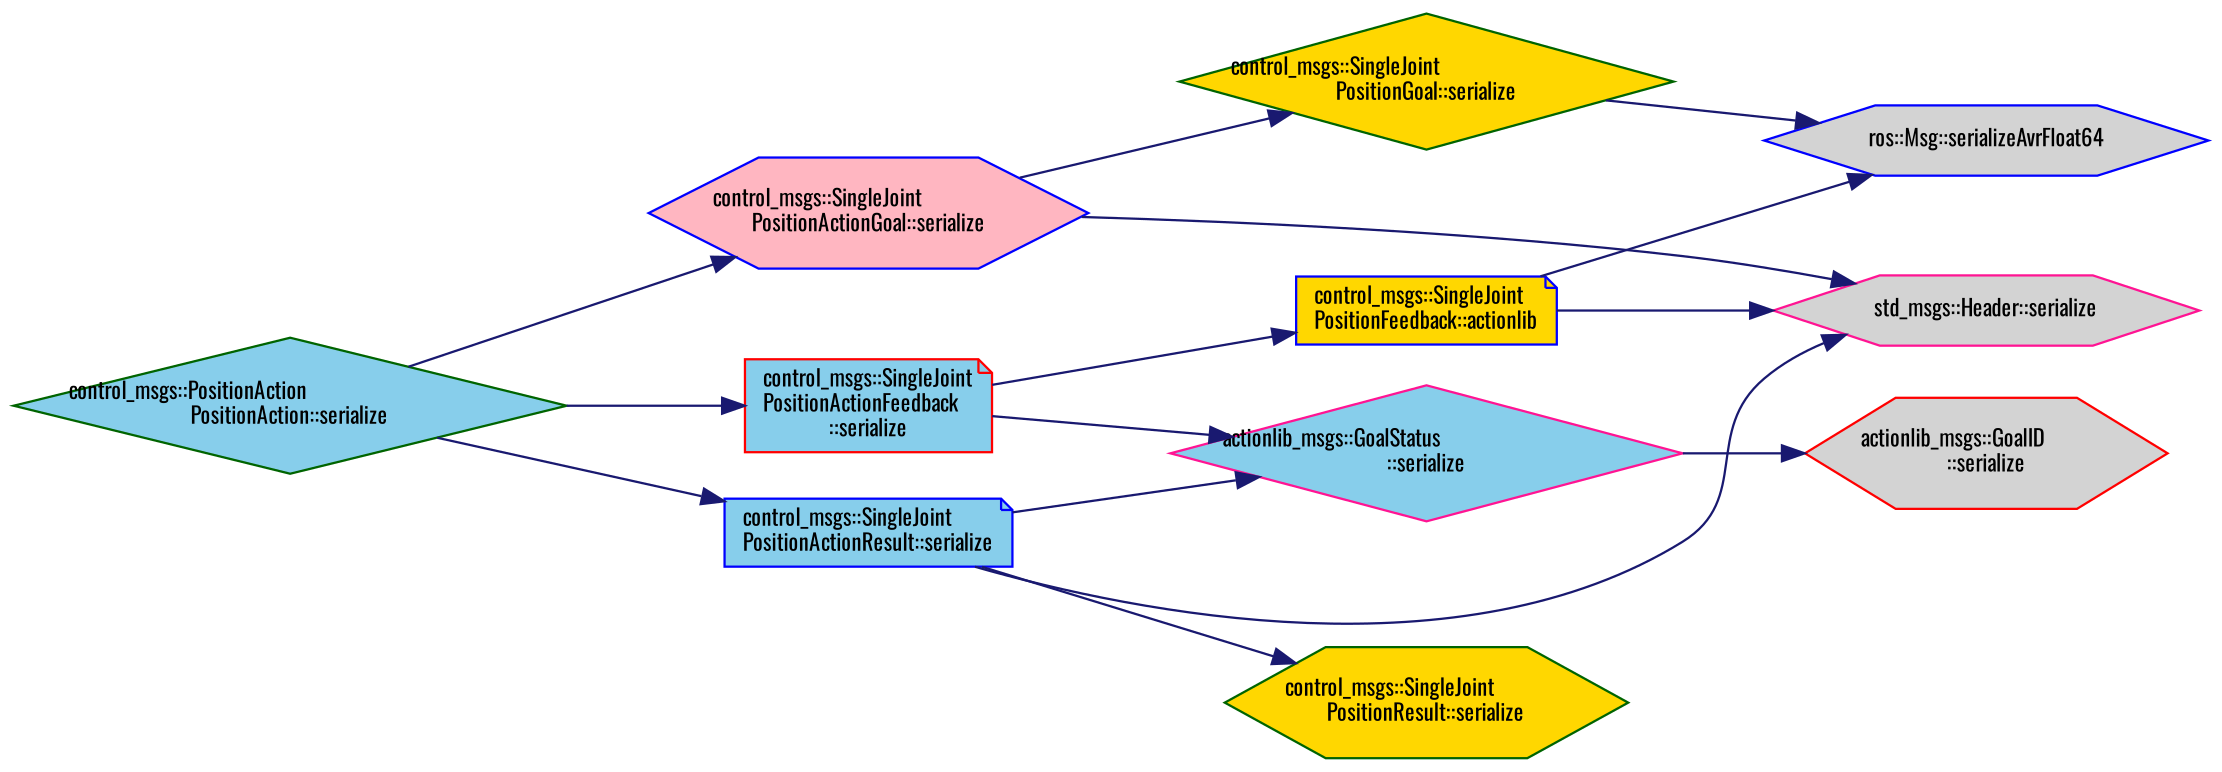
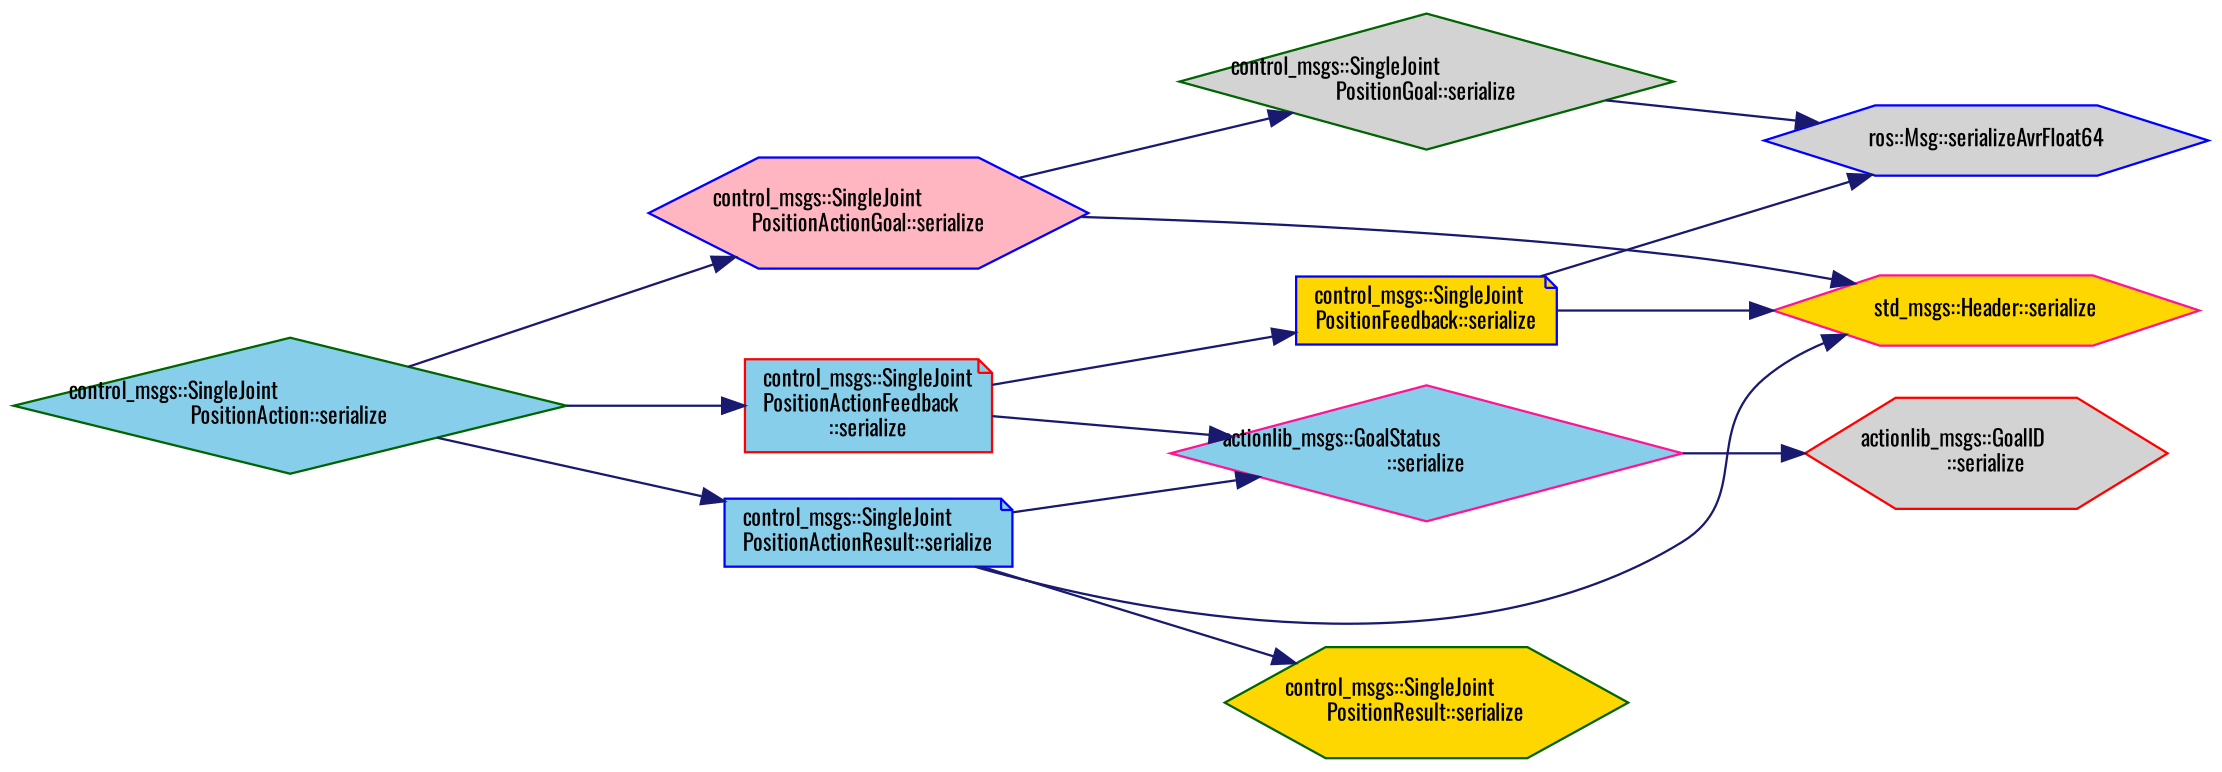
node "control_msgs::SingleJoint PositionGoal::serialize": fillcolor gold -> lightgrey
node "control_msgs::SingleJoint PositionFeedback::actionlib": label "control_msgs::SingleJoint PositionFeedback::actionlib" -> "control_msgs::SingleJoint PositionFeedback::serialize"
node "std_msgs::Header::serialize": fillcolor lightgrey -> gold
node "control_msgs::PositionAction PositionAction::serialize": label "control_msgs::PositionAction PositionAction::serialize" -> "control_msgs::SingleJoint PositionAction::serialize"
